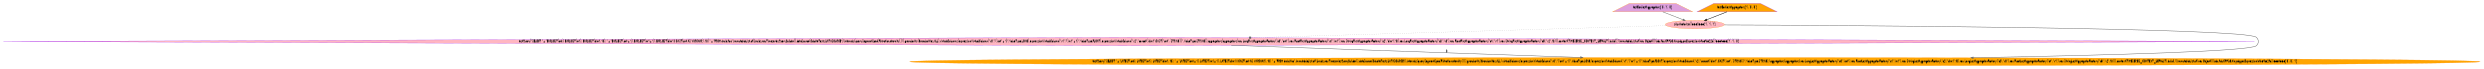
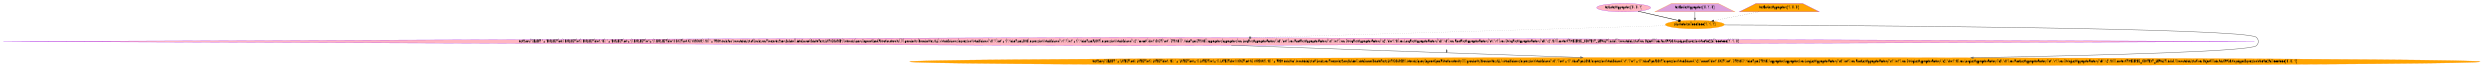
node "testLatestAggregators['0', '0', '1']": added
edge "testEarliestAggregators['1', '0', '0']" -> "skipVectorize()@@@3@@@['1', '1', '1']": style bold -> dotted
node "skipVectorize()@@@3@@@['1', '1', '1']": fillcolor lightpink -> orange
